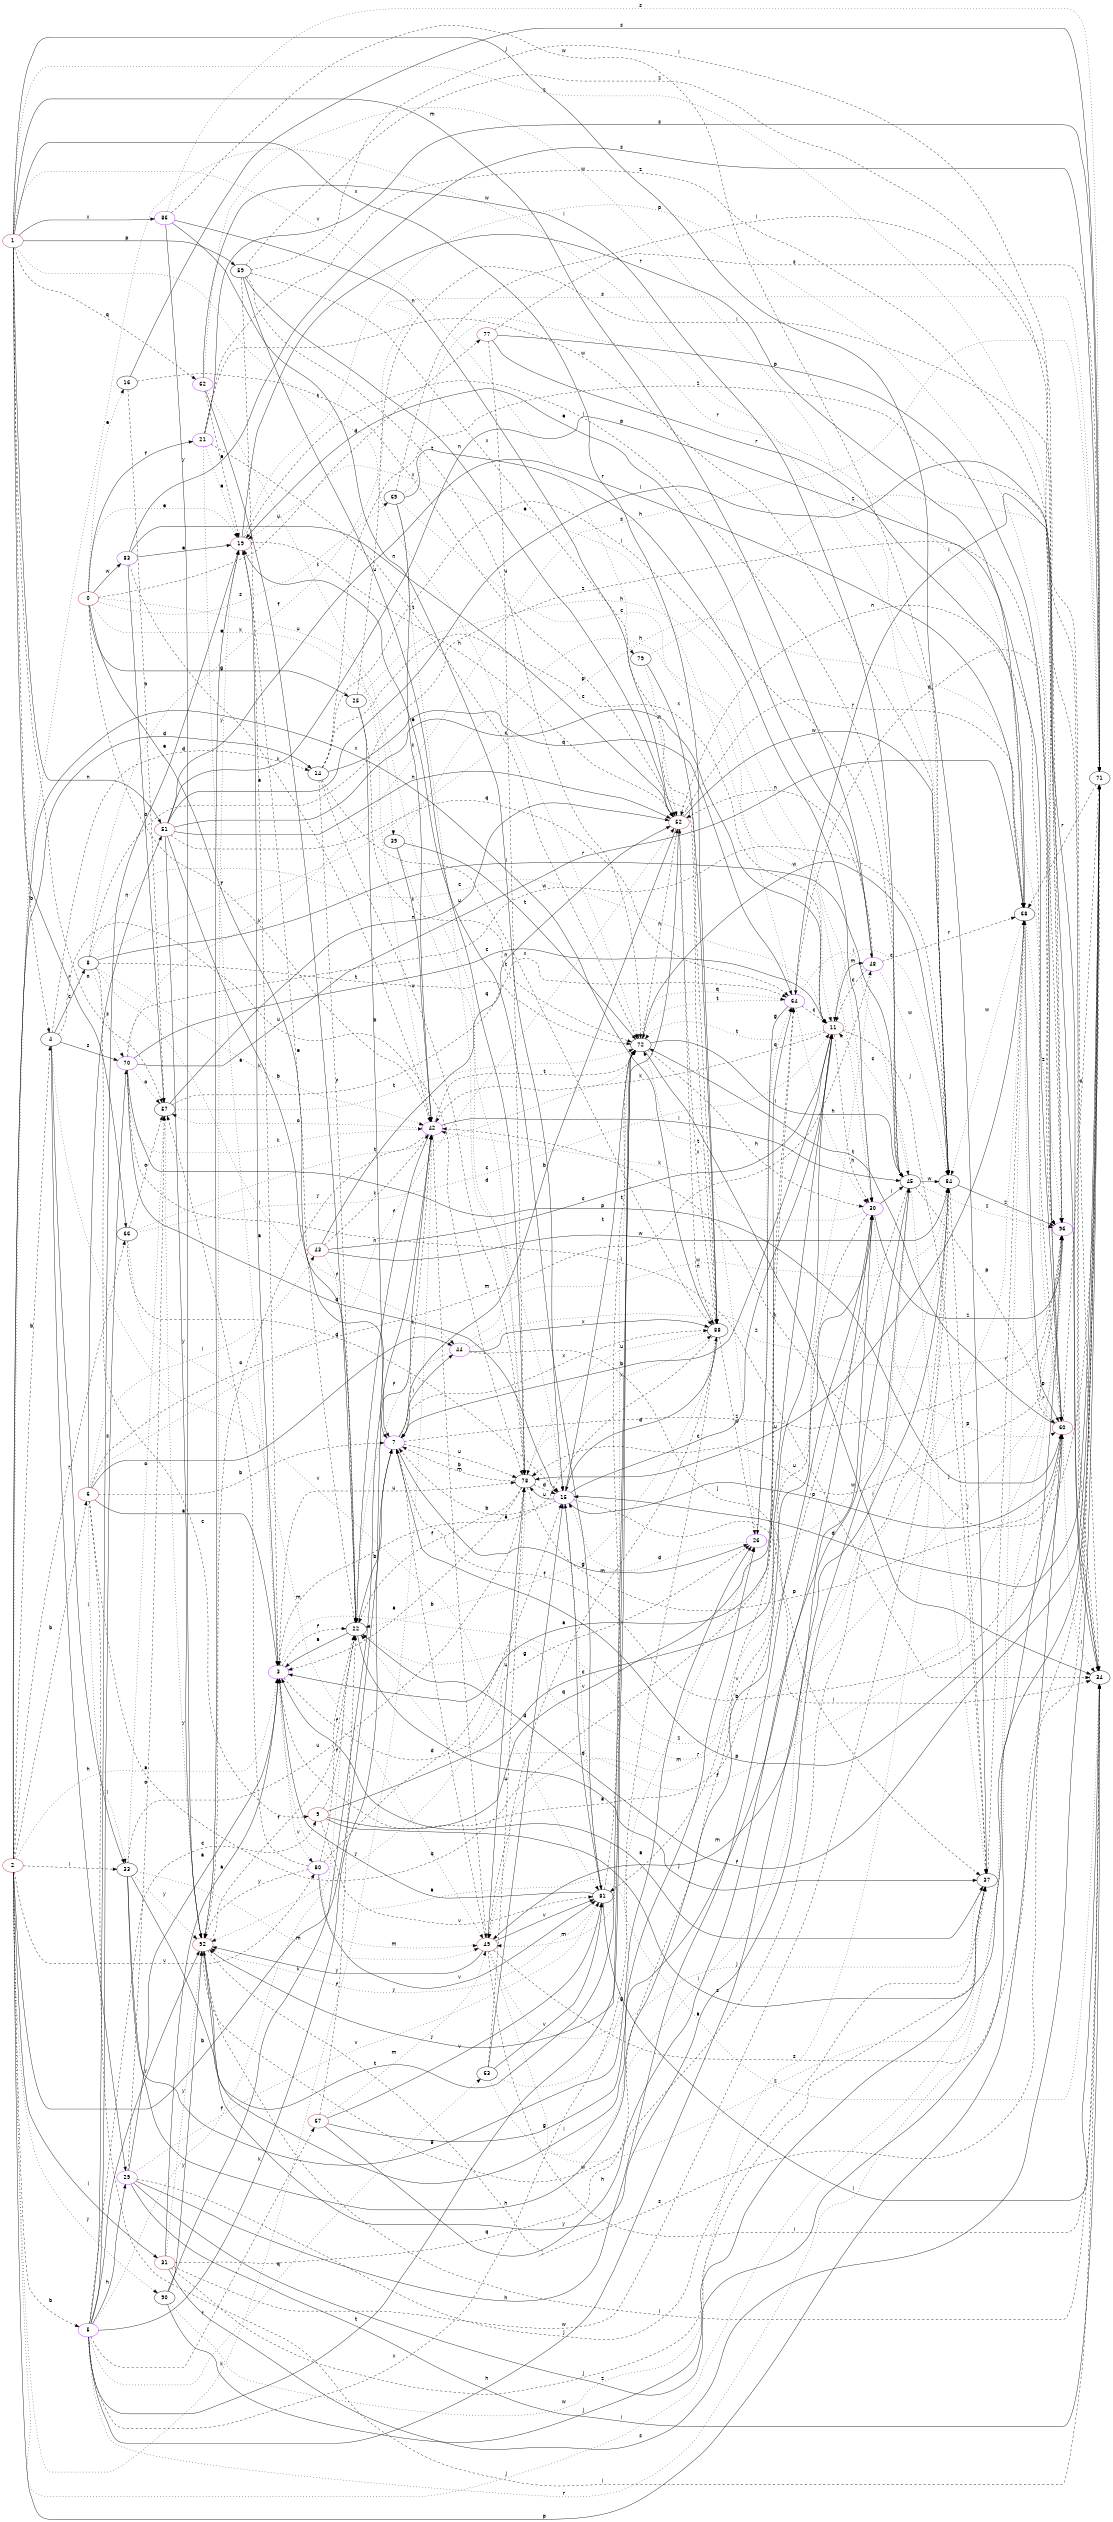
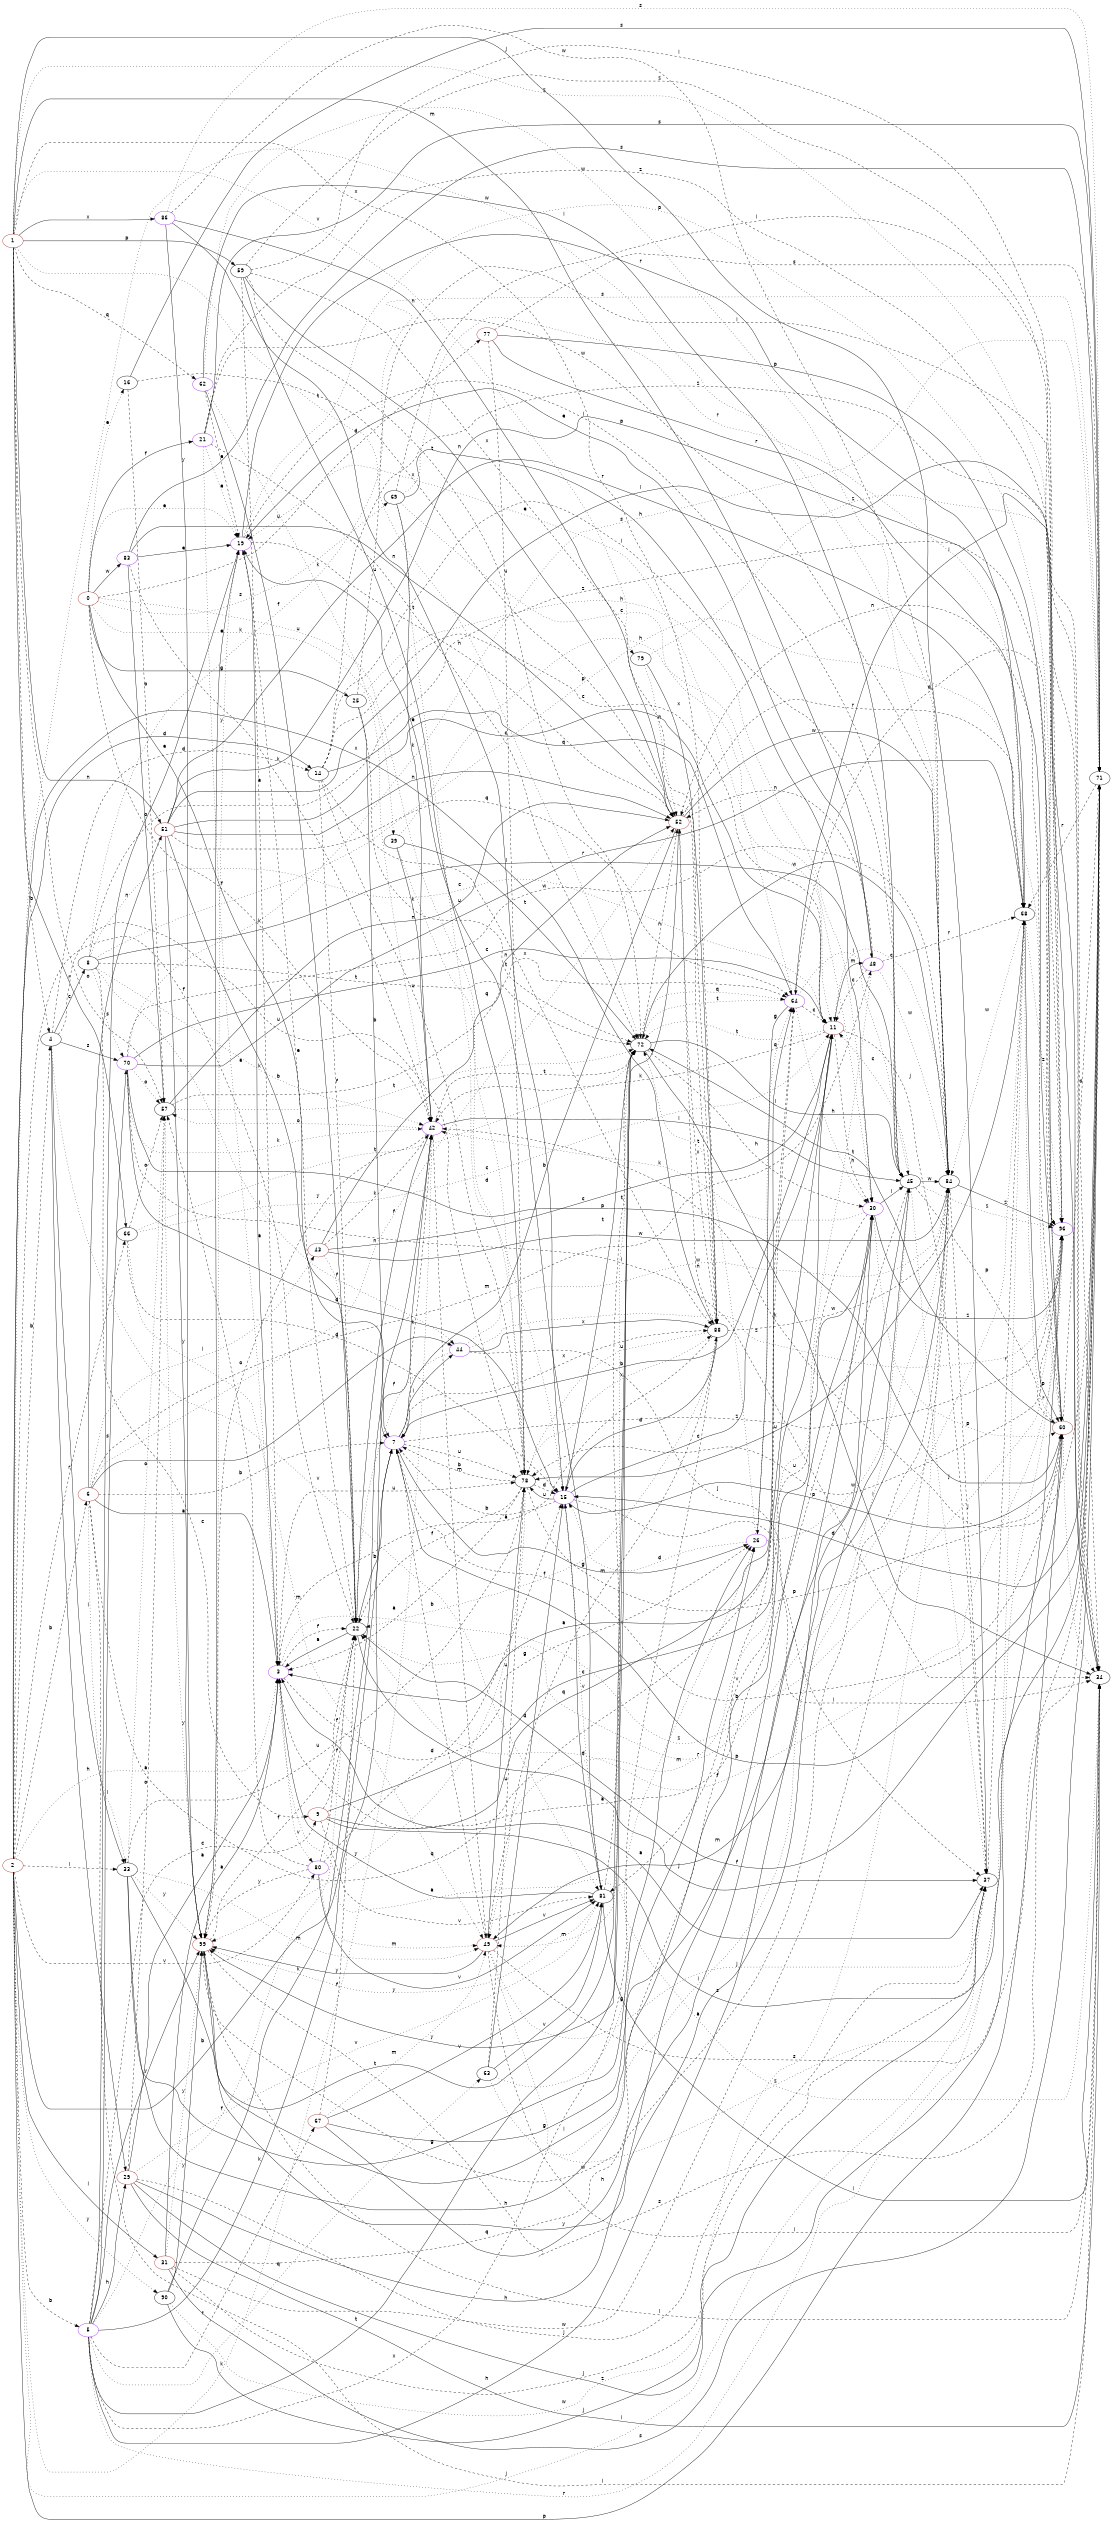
edge "1" -> "88": style solid -> dashed
node "19": color brown -> purple
edge "2" -> "22": added, label "f"
edge "88" -> "26": now "88" -> "84"
node "92": label "92" -> "99"
node "29": color purple -> brown
